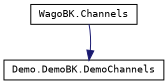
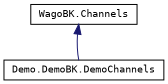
edge "WagoBK.Channels" -> "Demo.DemoBK.DemoChannels": reversed
